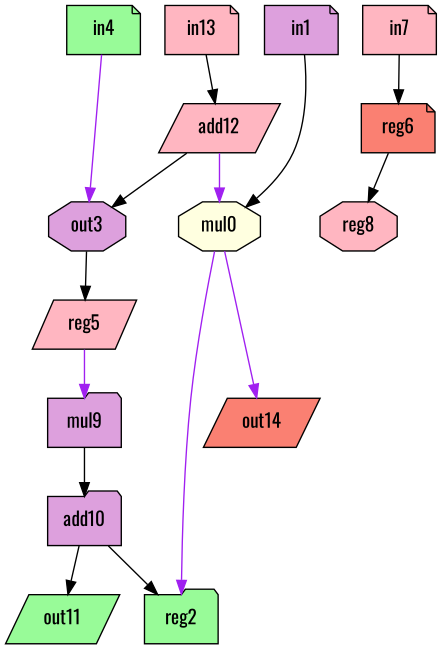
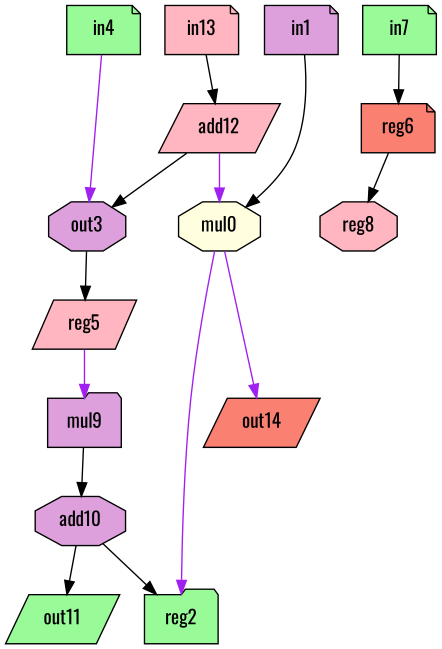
node "in7": fillcolor lightpink -> palegreen
node "add10": shape folder -> octagon
